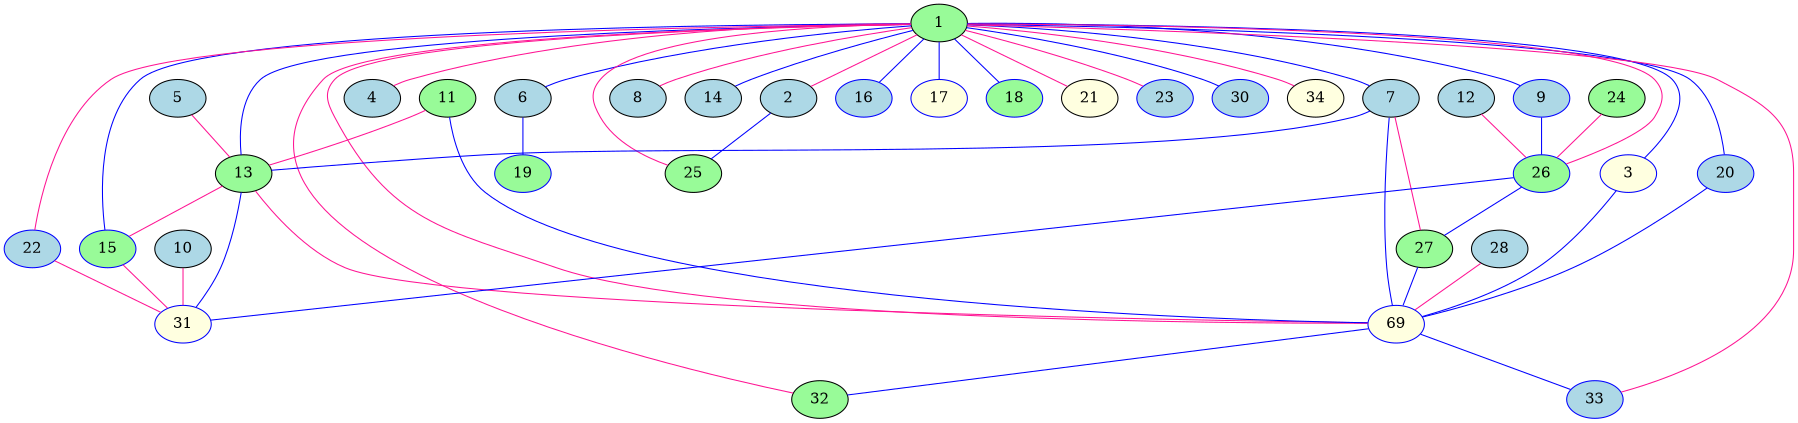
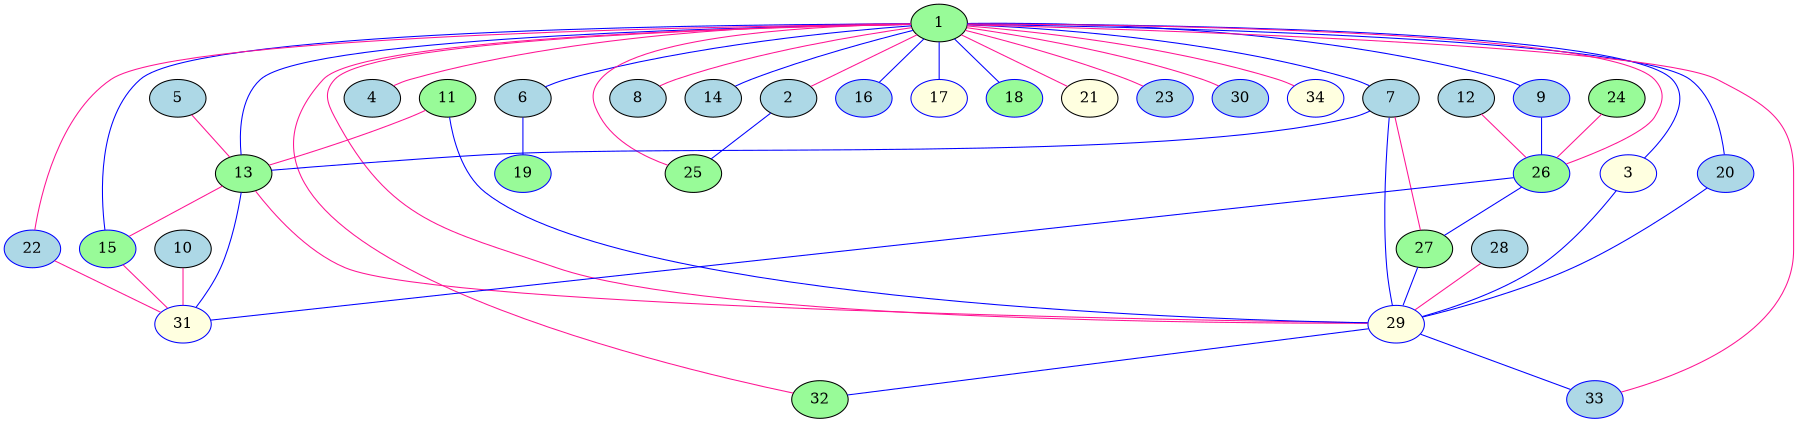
edge "1" -- "30": color blue -> deeppink
node "34": color black -> blue
node "69": label "69" -> "29"
